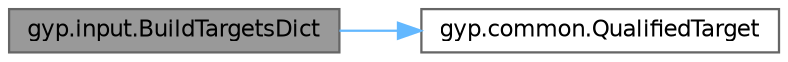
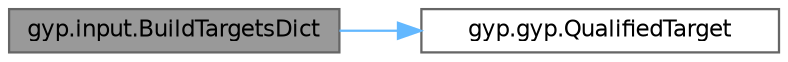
node "gyp.common.QualifiedTarget": label "gyp.common.QualifiedTarget" -> "gyp.gyp.QualifiedTarget"
